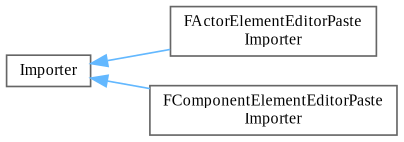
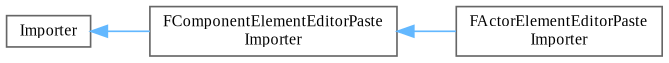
edge "FActorElementEditorPaste Importer" -> "Importer": now "FActorElementEditorPaste Importer" -> "FComponentElementEditorPaste Importer"
